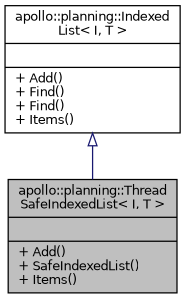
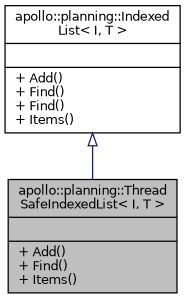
node "apollo::planning::Thread": text "+ SafeIndexedList()" -> "+ Find()"
